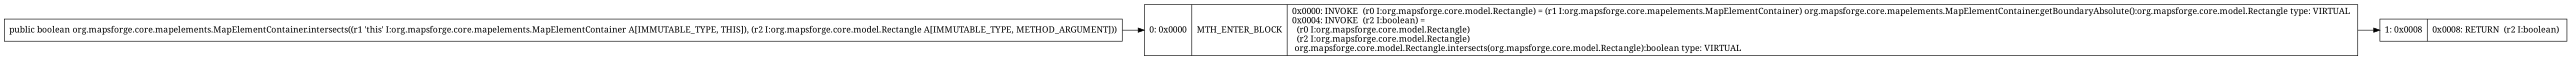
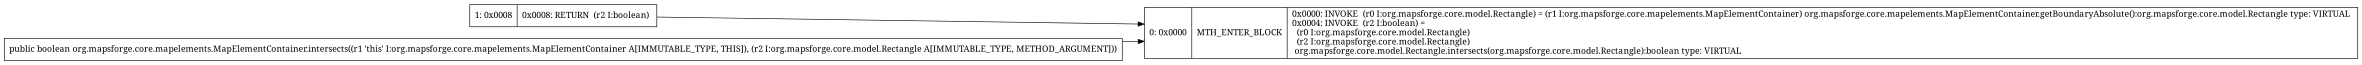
edge "0: 0x0000" -> "1: 0x0008": reversed
